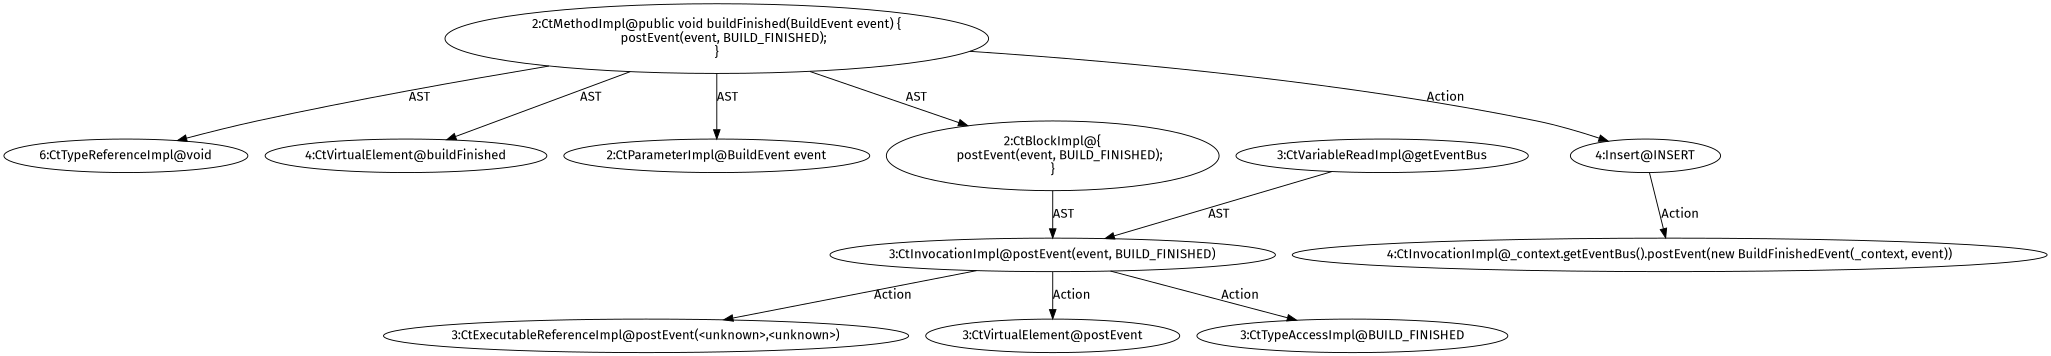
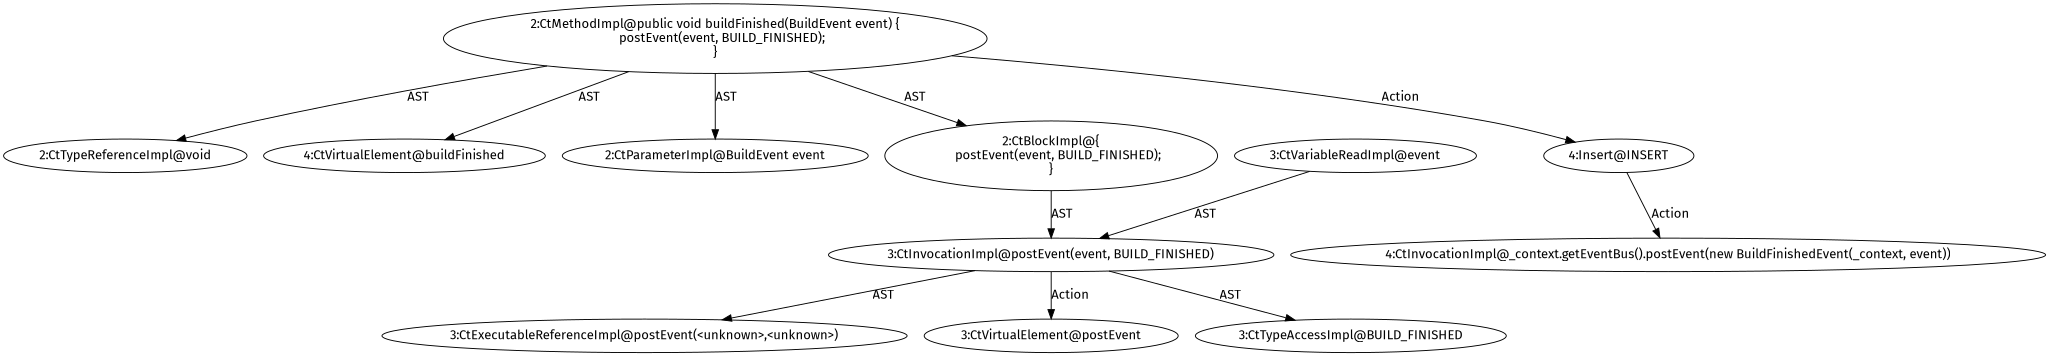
node "6:CtTypeReferenceImpl@void": label "6:CtTypeReferenceImpl@void" -> "2:CtTypeReferenceImpl@void"
node "3:CtVariableReadImpl@getEventBus": label "3:CtVariableReadImpl@getEventBus" -> "3:CtVariableReadImpl@event"
edge "3:CtInvocationImpl@postEvent(event, BUILD_FINISHED)" -> "3:CtExecutableReferenceImpl@postEvent(<unknown>,<unknown>)": label "Action" -> "AST"
edge "3:CtInvocationImpl@postEvent(event, BUILD_FINISHED)" -> "3:CtTypeAccessImpl@BUILD_FINISHED": label "Action" -> "AST"
